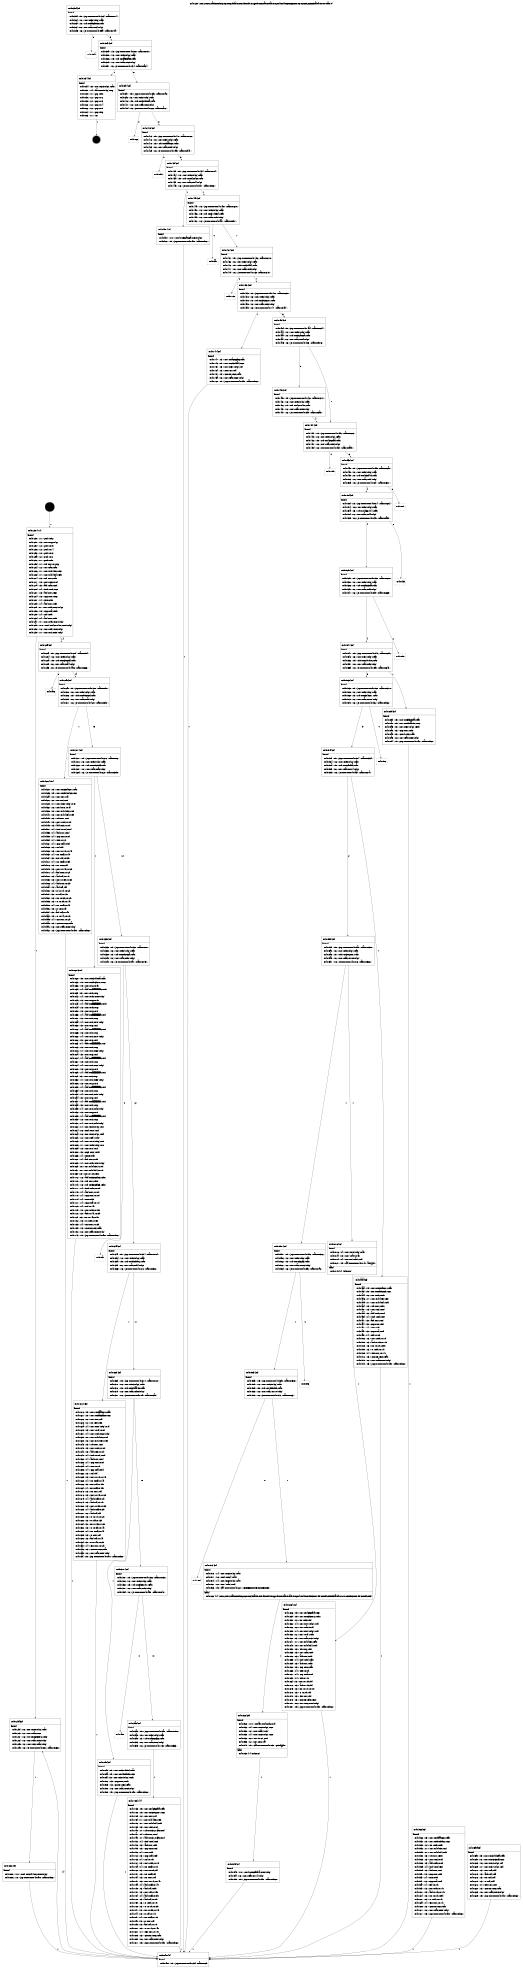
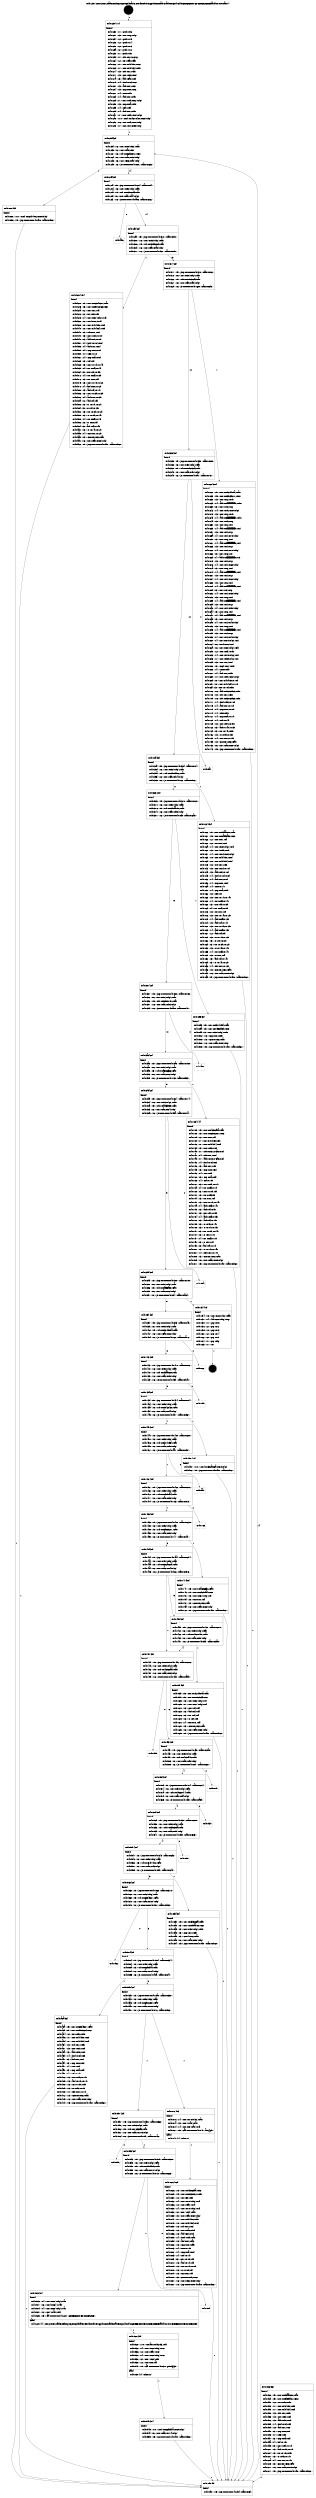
edge "0x401250 [111]" -> "0x4012df [28]": now "0x4012bf [32]" -> "0x4012df [28]"
edge "0x4013a3 [28]" -> "0x4013bf [28]": added, label "9"
edge "0x4014bb [28]" -> "0x4015f9 [53]": added, label "1"
